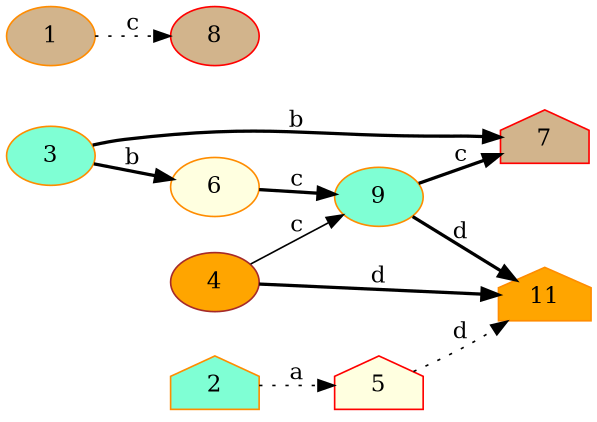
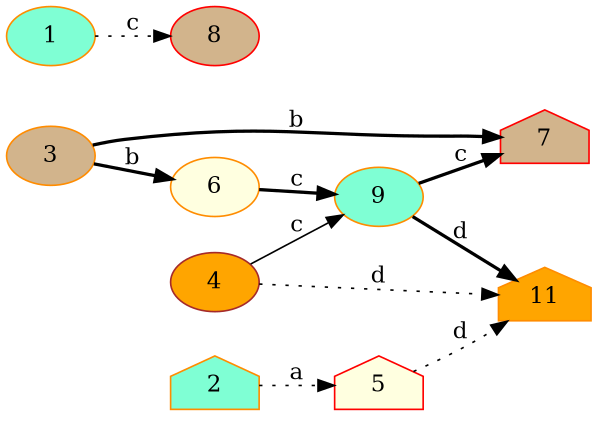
node "1": fillcolor tan -> aquamarine
node "3": fillcolor aquamarine -> tan
edge "4" -> "11": style bold -> dotted
